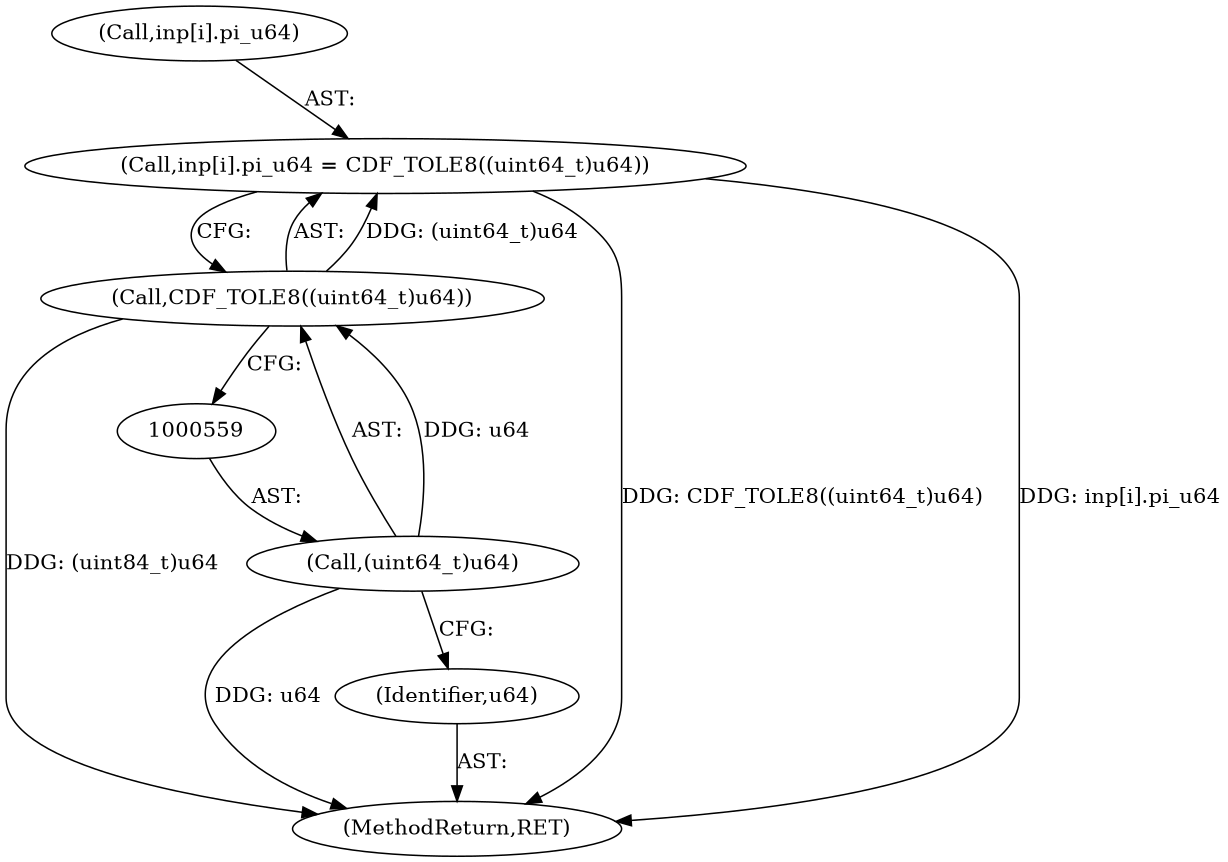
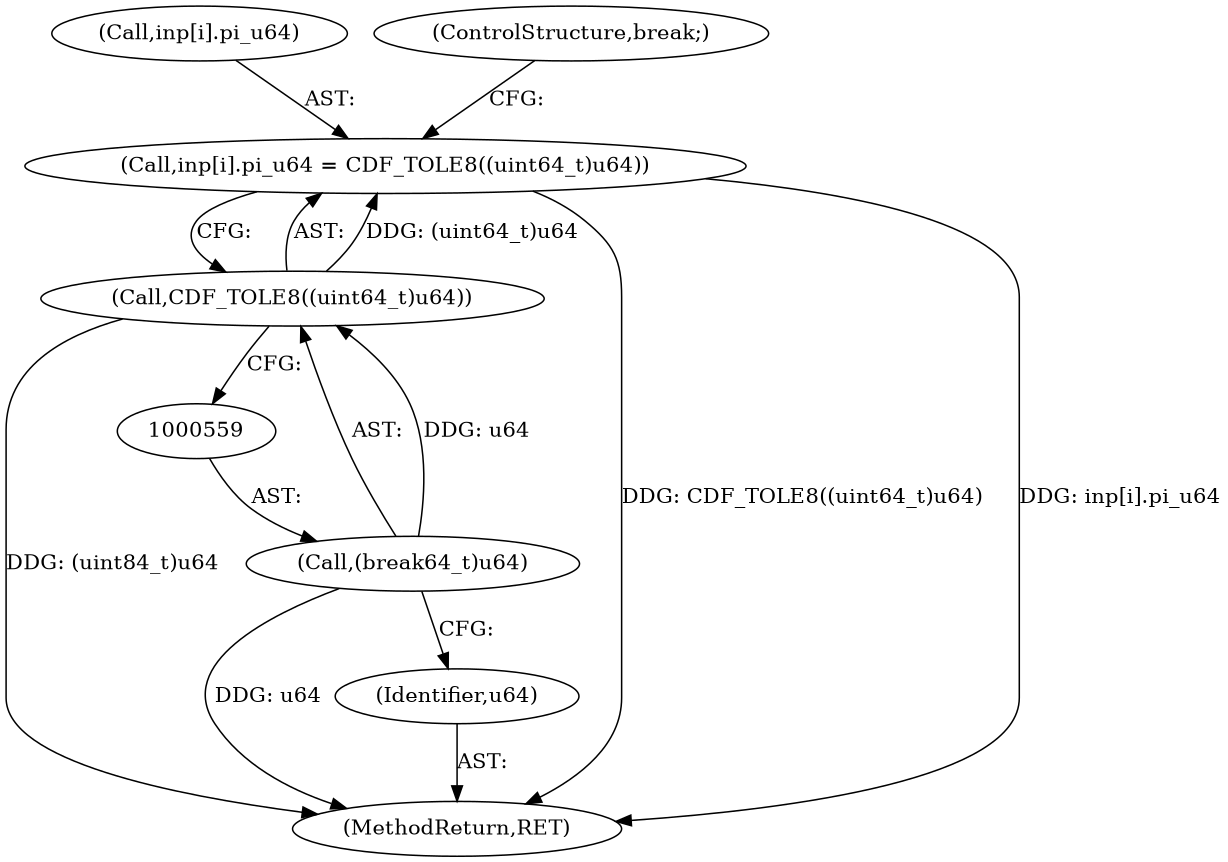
node "(ControlStructure,break;)": added
node "(Call,(uint64_t)u64)": label "(Call,(uint64_t)u64)" -> "(Call,(break64_t)u64)"
